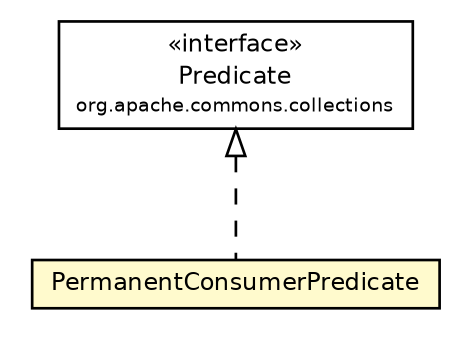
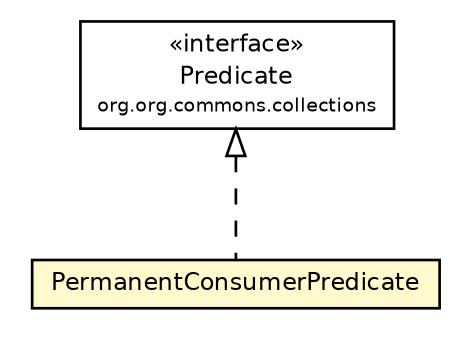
node "Predicate": text "org.apache.commons.collections" -> "org.org.commons.collections"
